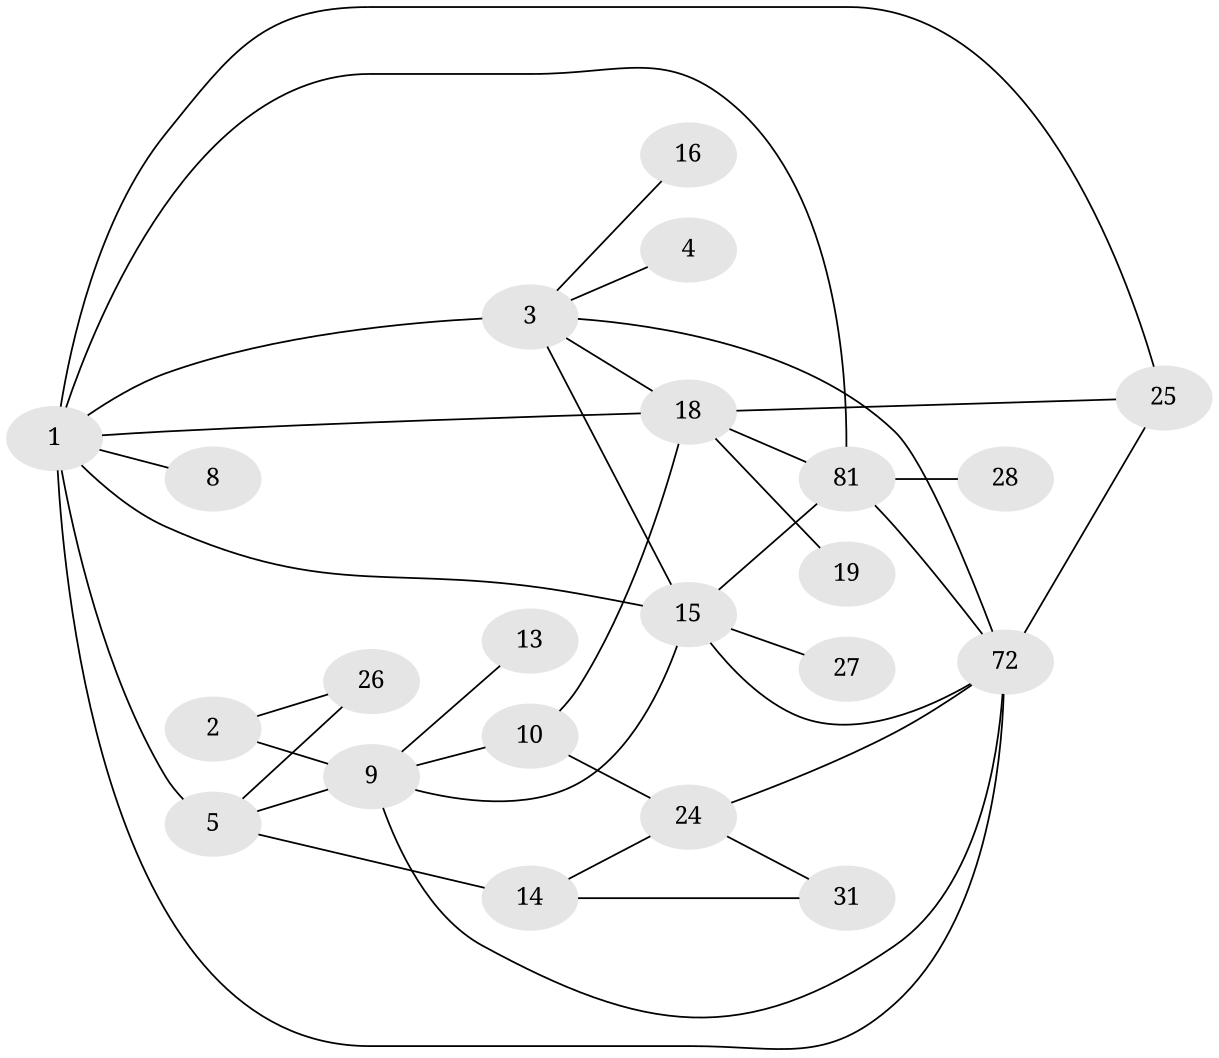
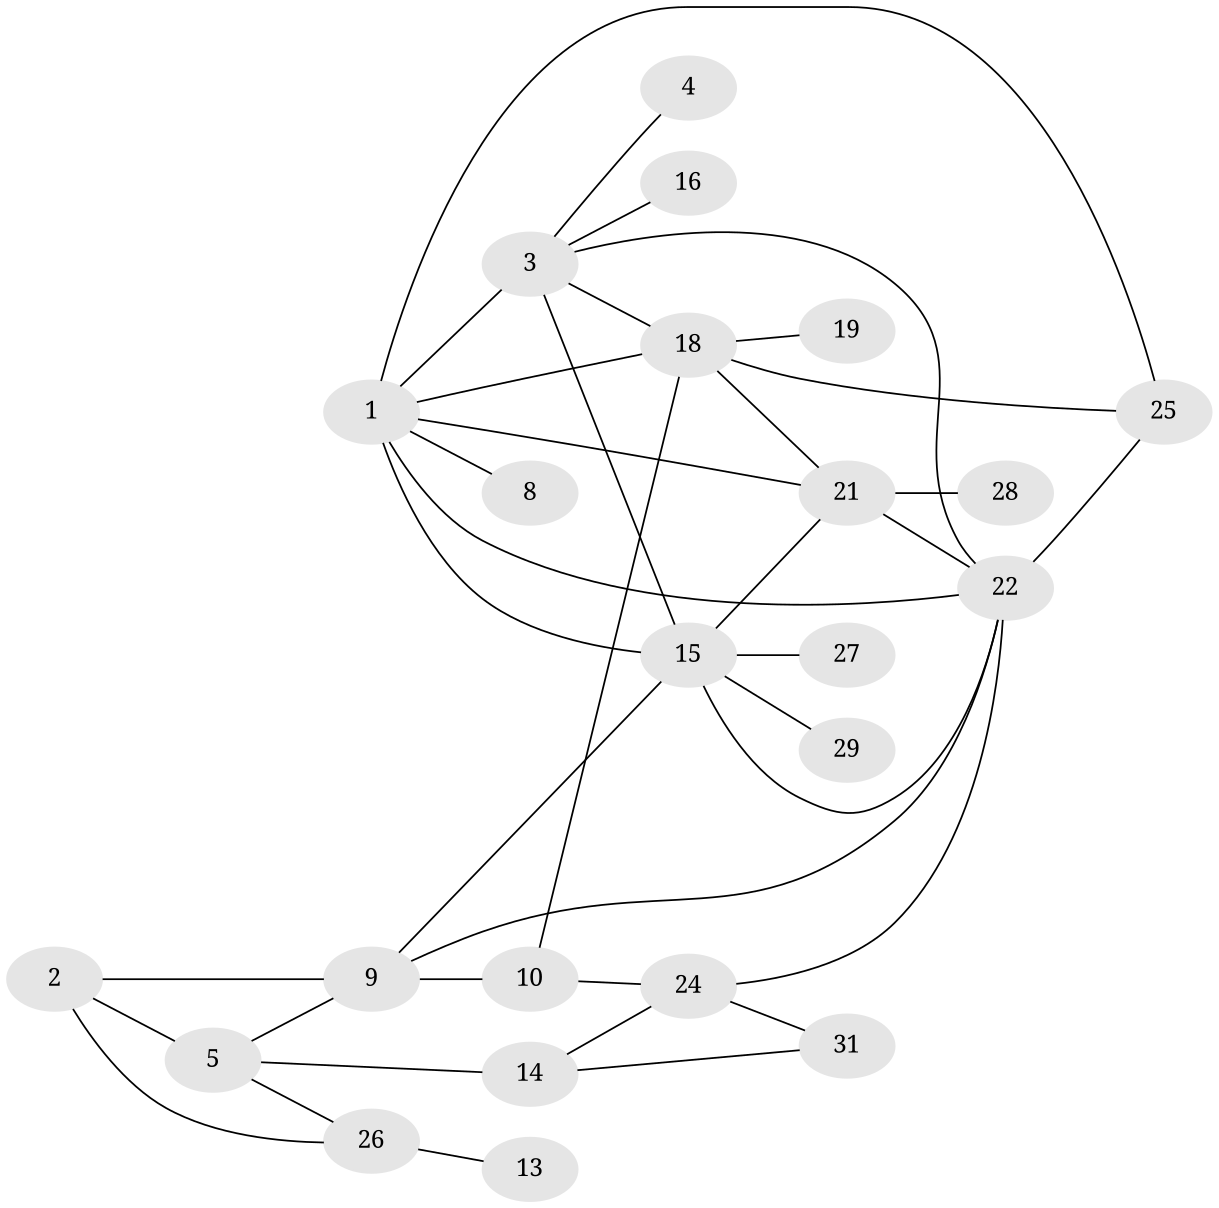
node "81": label "81" -> "21"
edge "1" -- "5": now "2" -- "5"
node "72": label "72" -> "22"
edge "13" -- "9": now "13" -- "26"
node "29": added
